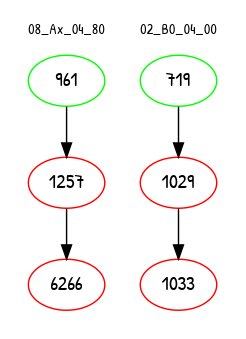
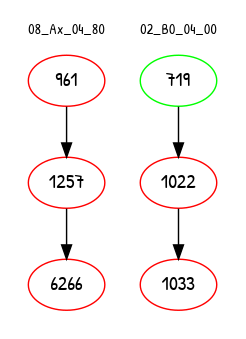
node "961": color green -> red
node "1029": label "1029" -> "1022"
